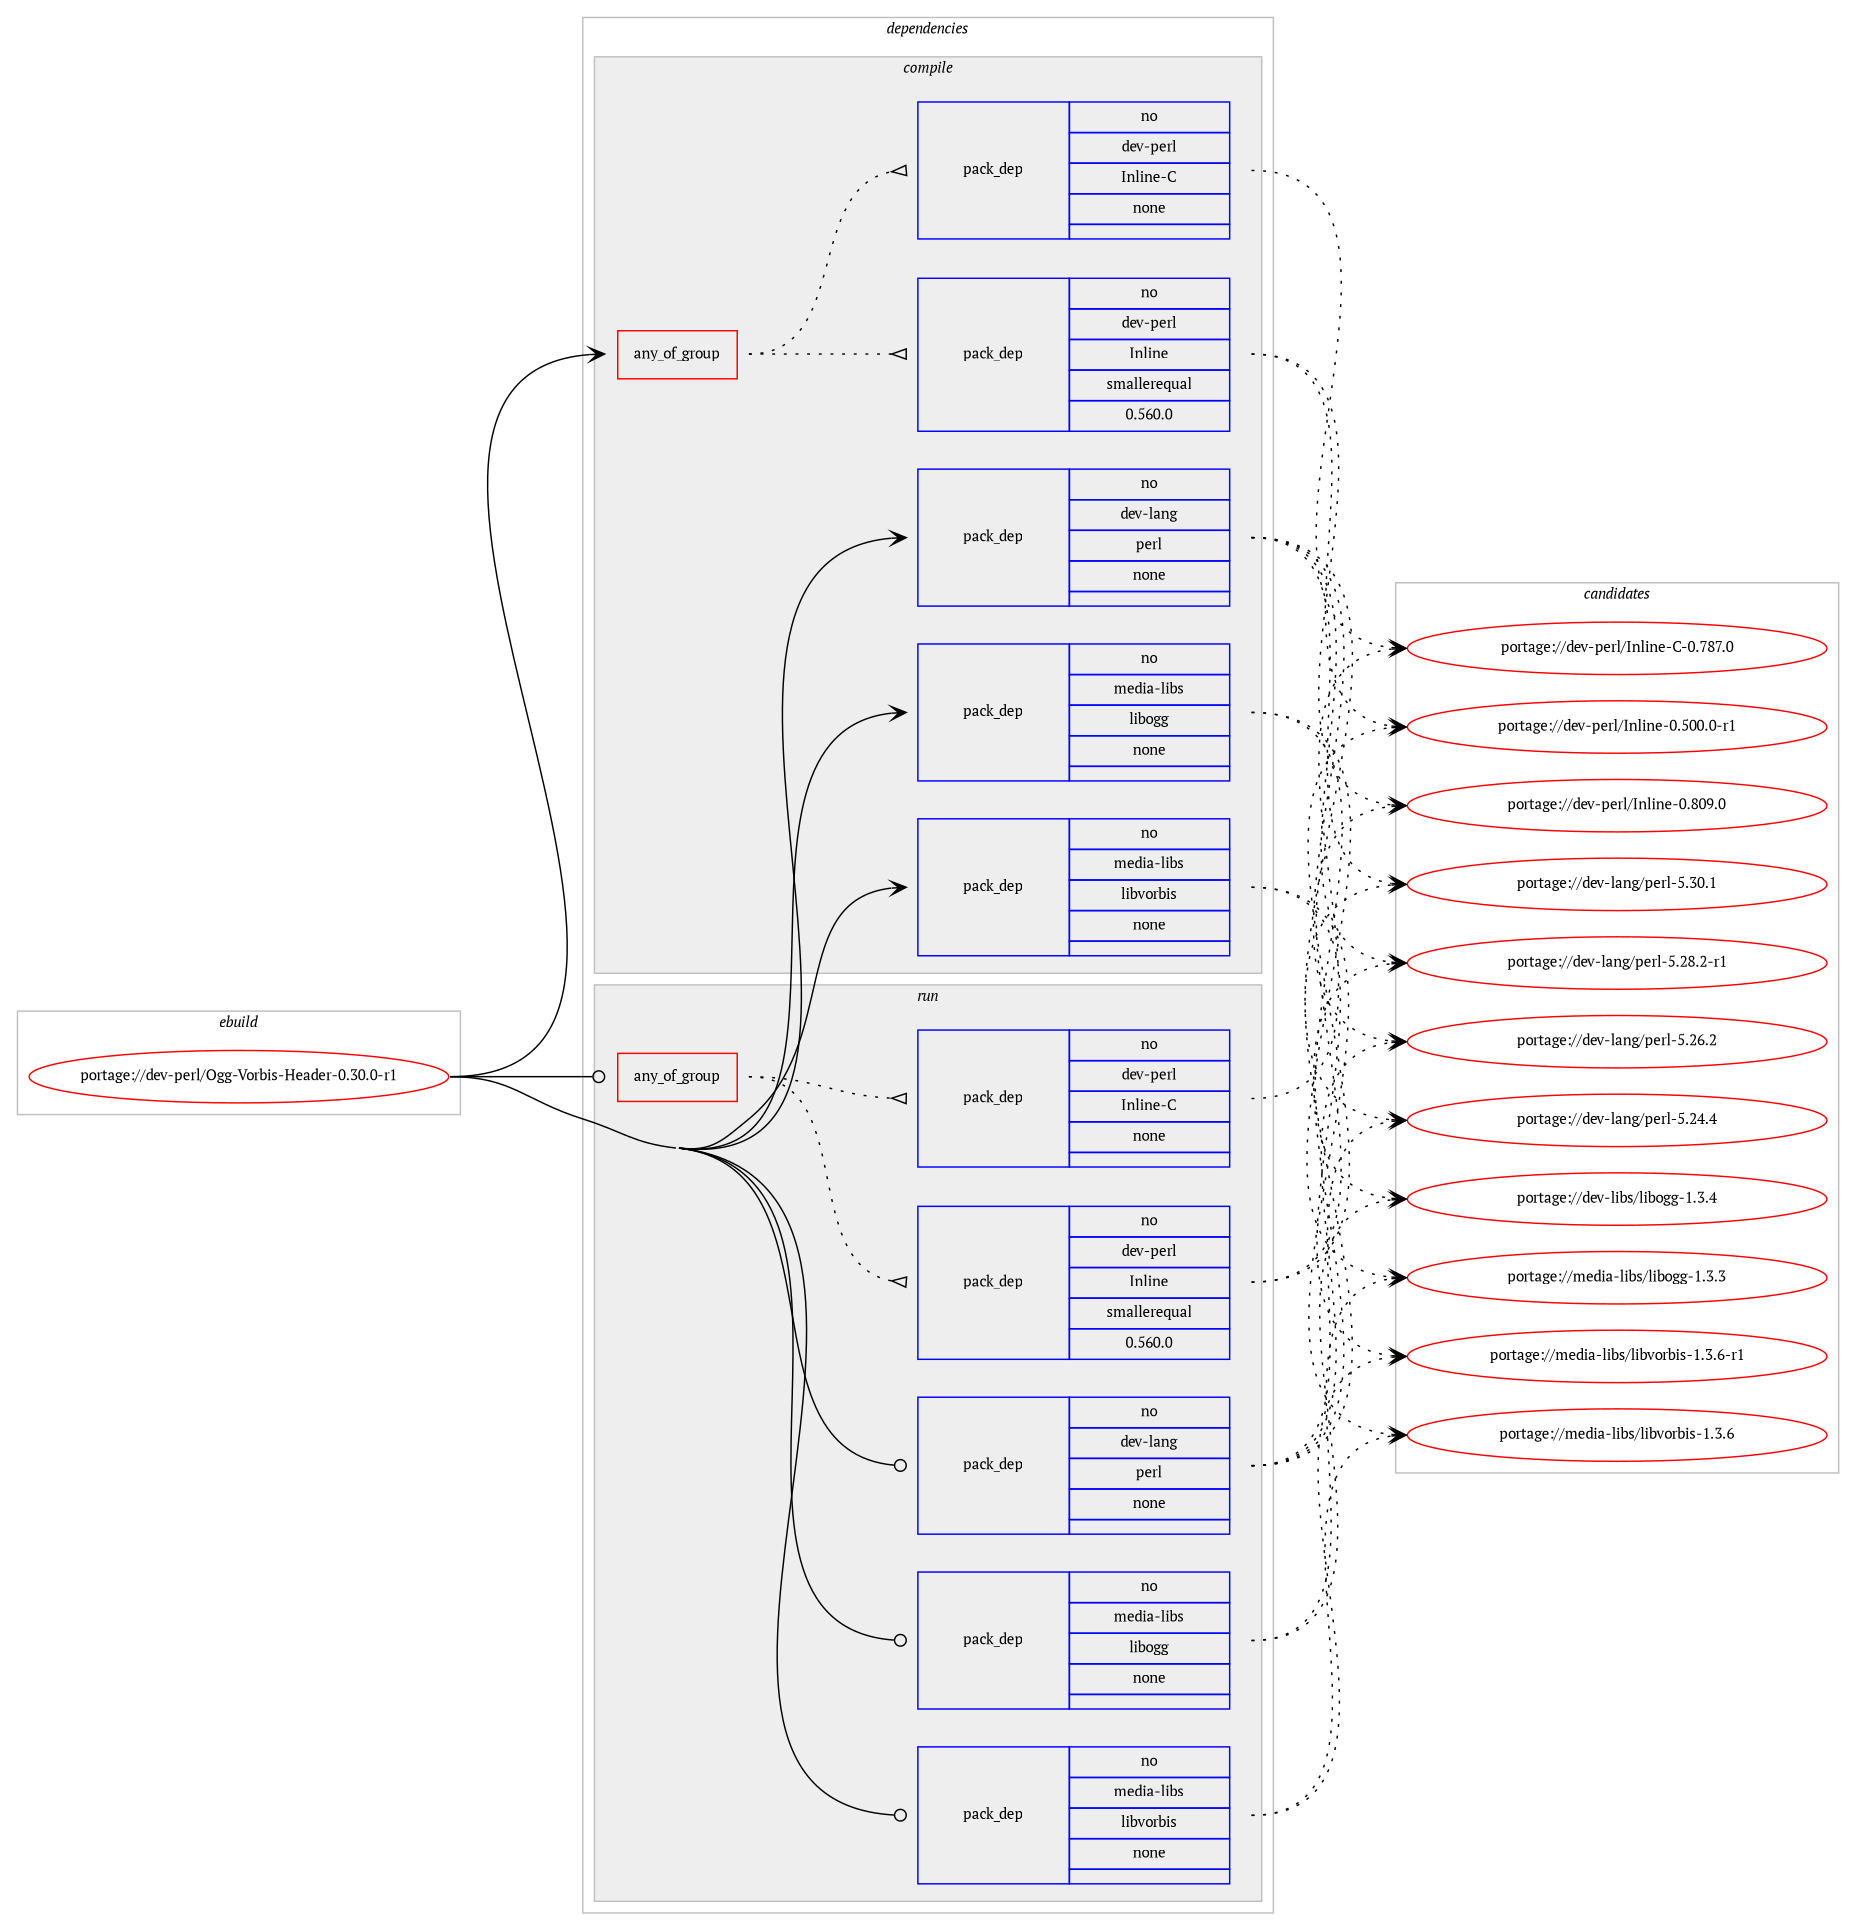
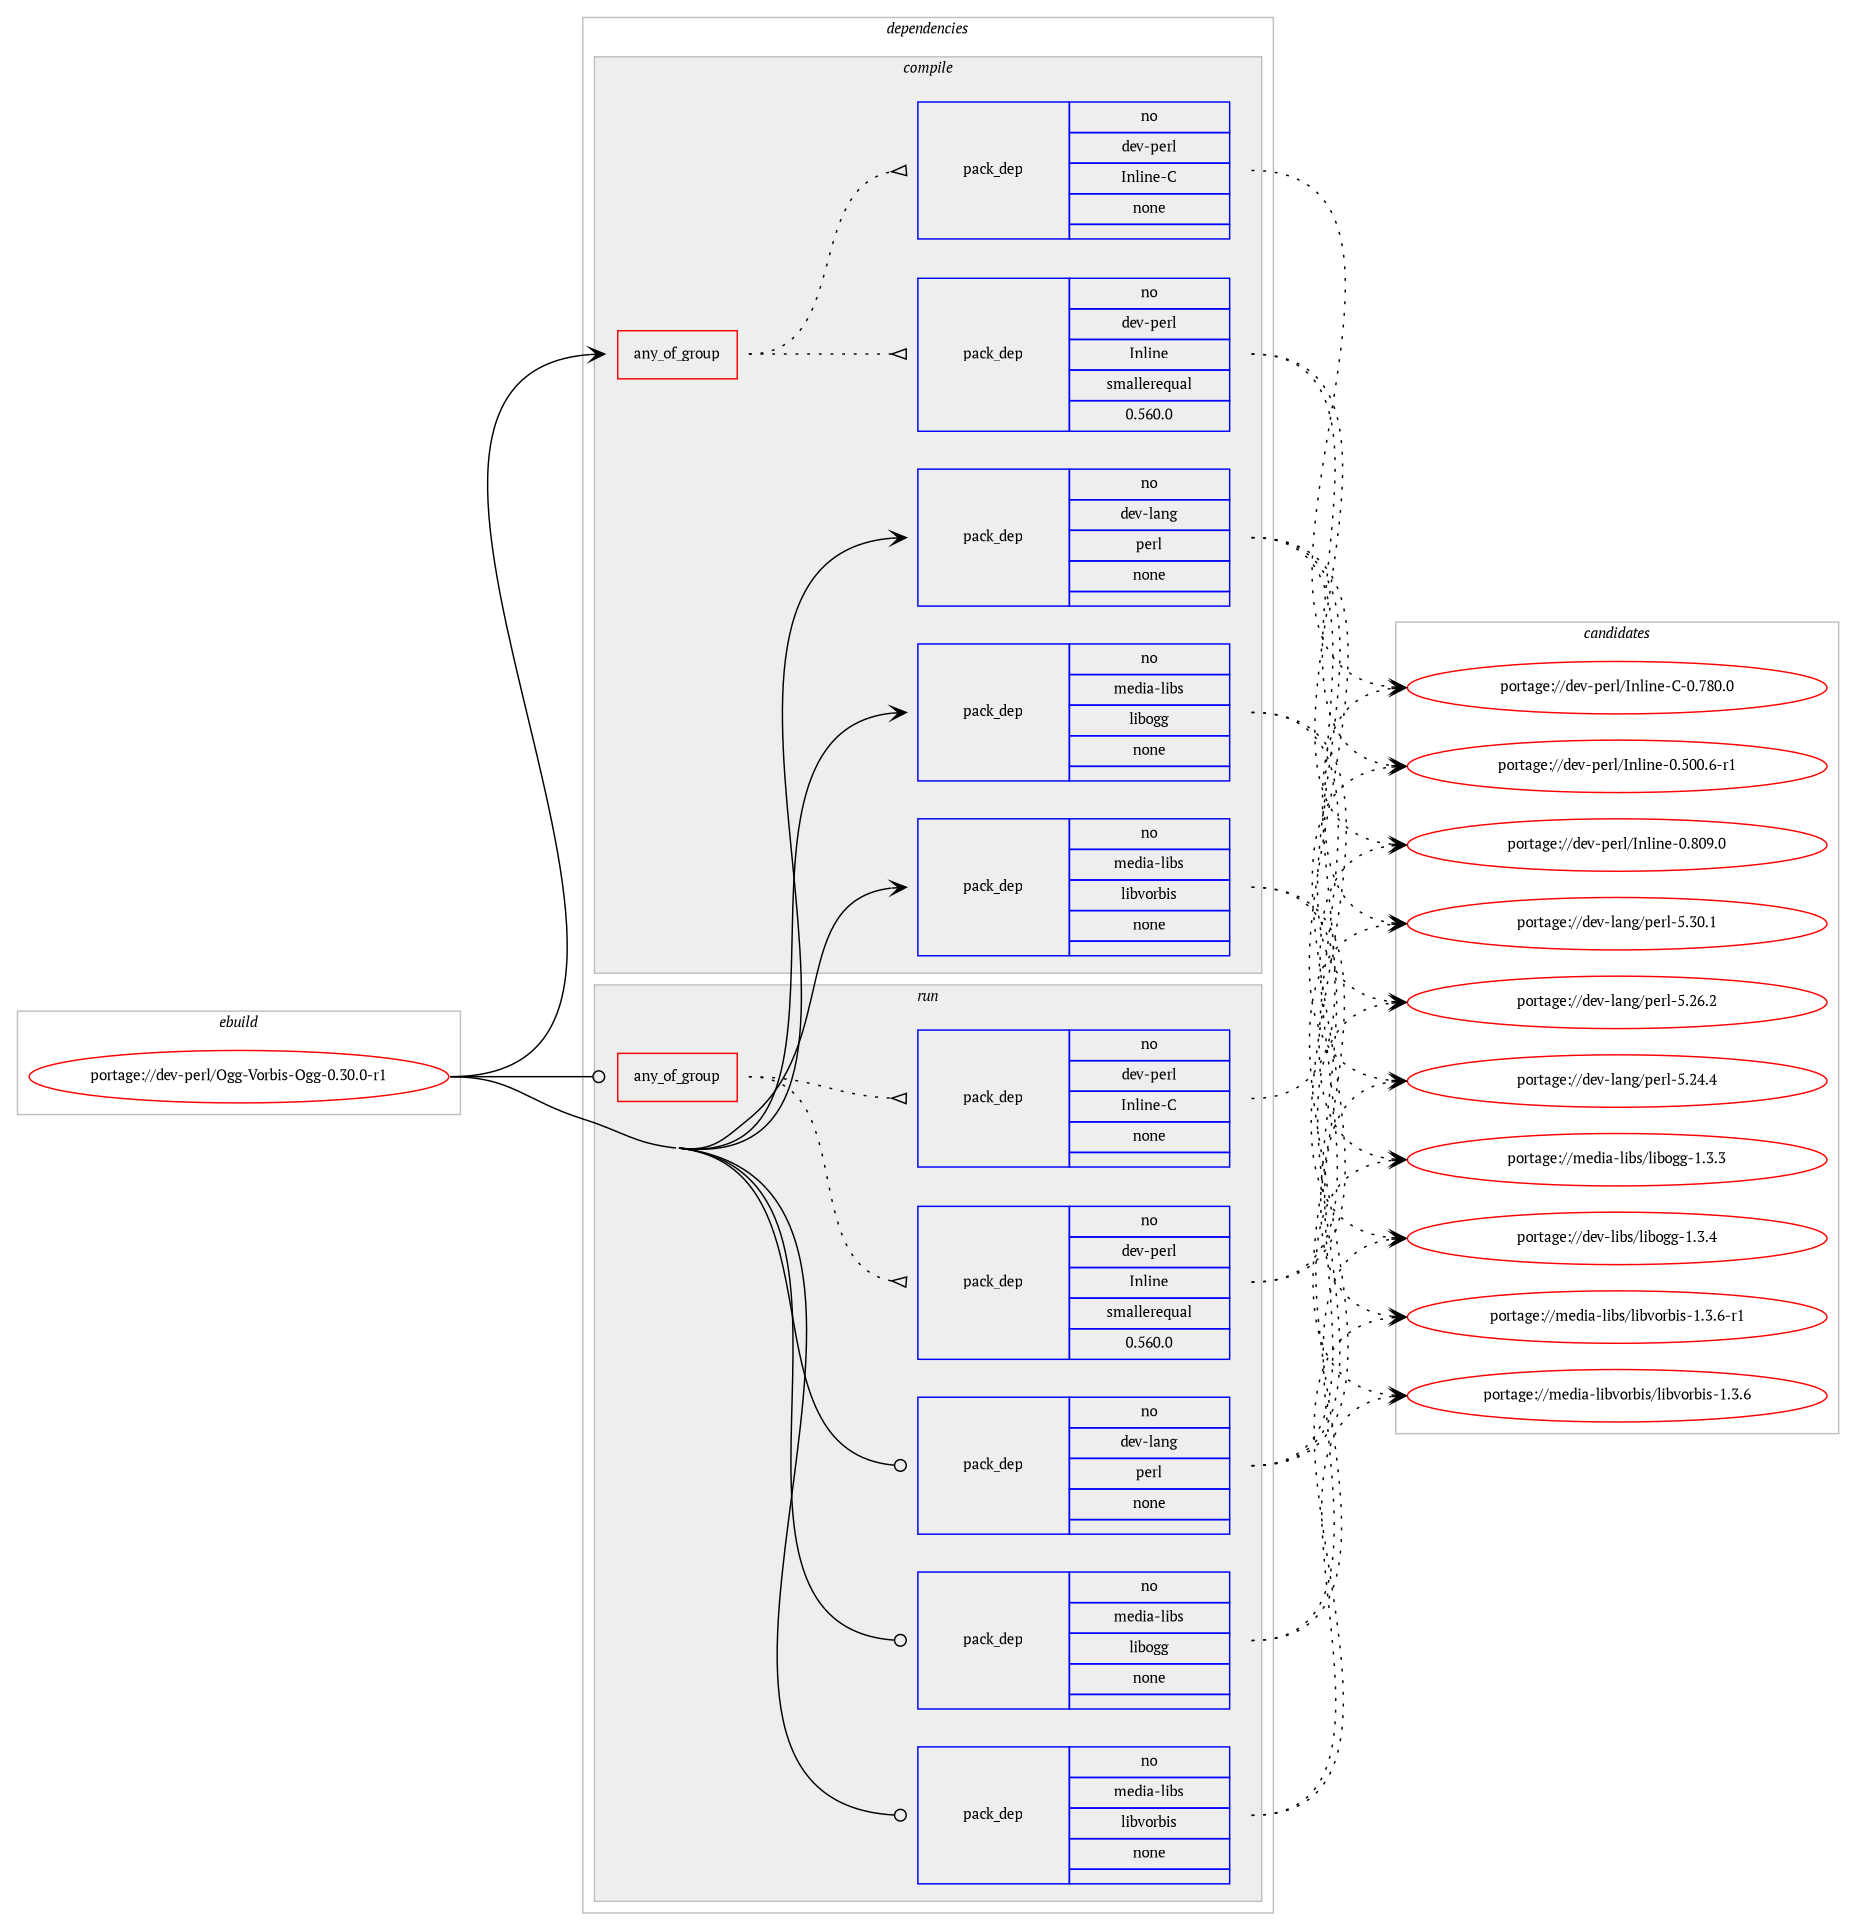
node "portage://dev-perl/Inline-C-0.787.0": label "portage://dev-perl/Inline-C-0.787.0" -> "portage://dev-perl/Inline-C-0.780.0"
node "portage://dev-perl/Inline-0.500.0-r1": label "portage://dev-perl/Inline-0.500.0-r1" -> "portage://dev-perl/Inline-0.500.6-r1"
node "portage://dev-lang/perl-5.28.2-r1": removed
node "portage://dev-perl/Ogg-Vorbis-Header-0.30.0-r1": label "portage://dev-perl/Ogg-Vorbis-Header-0.30.0-r1" -> "portage://dev-perl/Ogg-Vorbis-Ogg-0.30.0-r1"
node "portage://media-libs/libvorbis-1.3.6": label "portage://media-libs/libvorbis-1.3.6" -> "portage://media-libvorbis/libvorbis-1.3.6"
